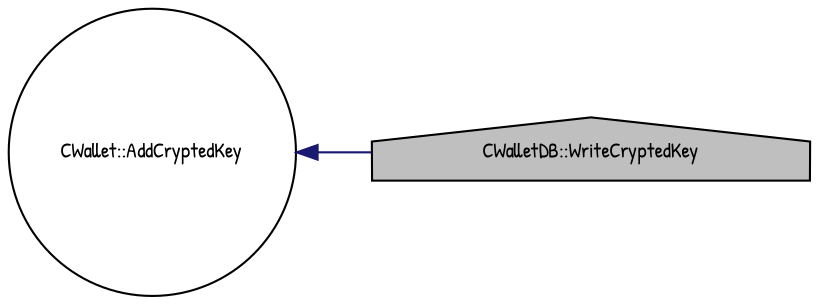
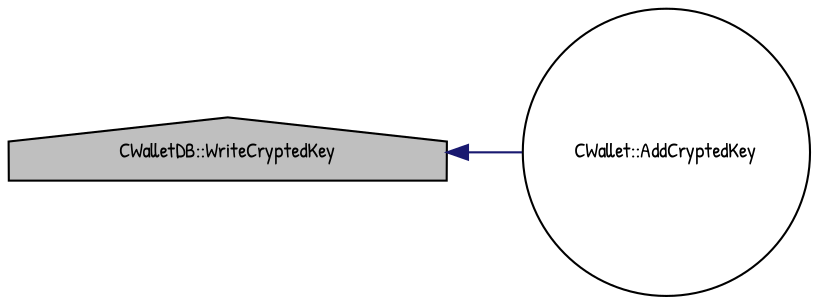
edge "CWalletDB::WriteCryptedKey" -> "CWallet::AddCryptedKey": reversed
